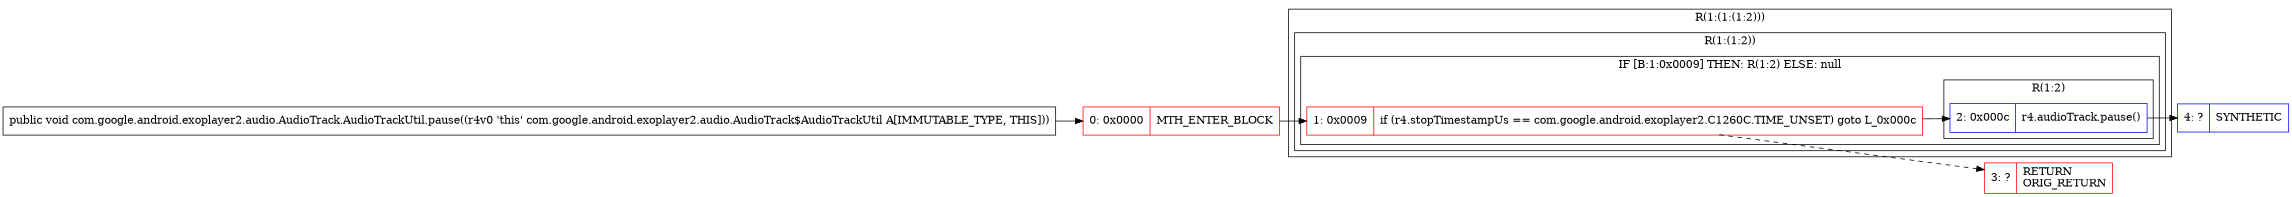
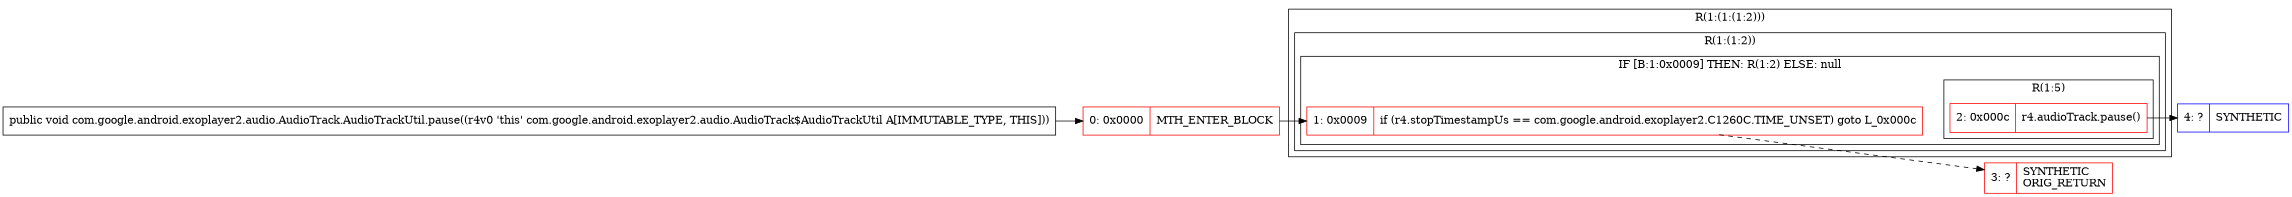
cluster "R(1:2)": label "R(1:2)" -> "R(1:5)"
node "2: 0x000c": color blue -> red
edge "1: 0x0009" -> "2: 0x000c": removed
node "3: ?": text "RETURN" -> "SYNTHETIC"
